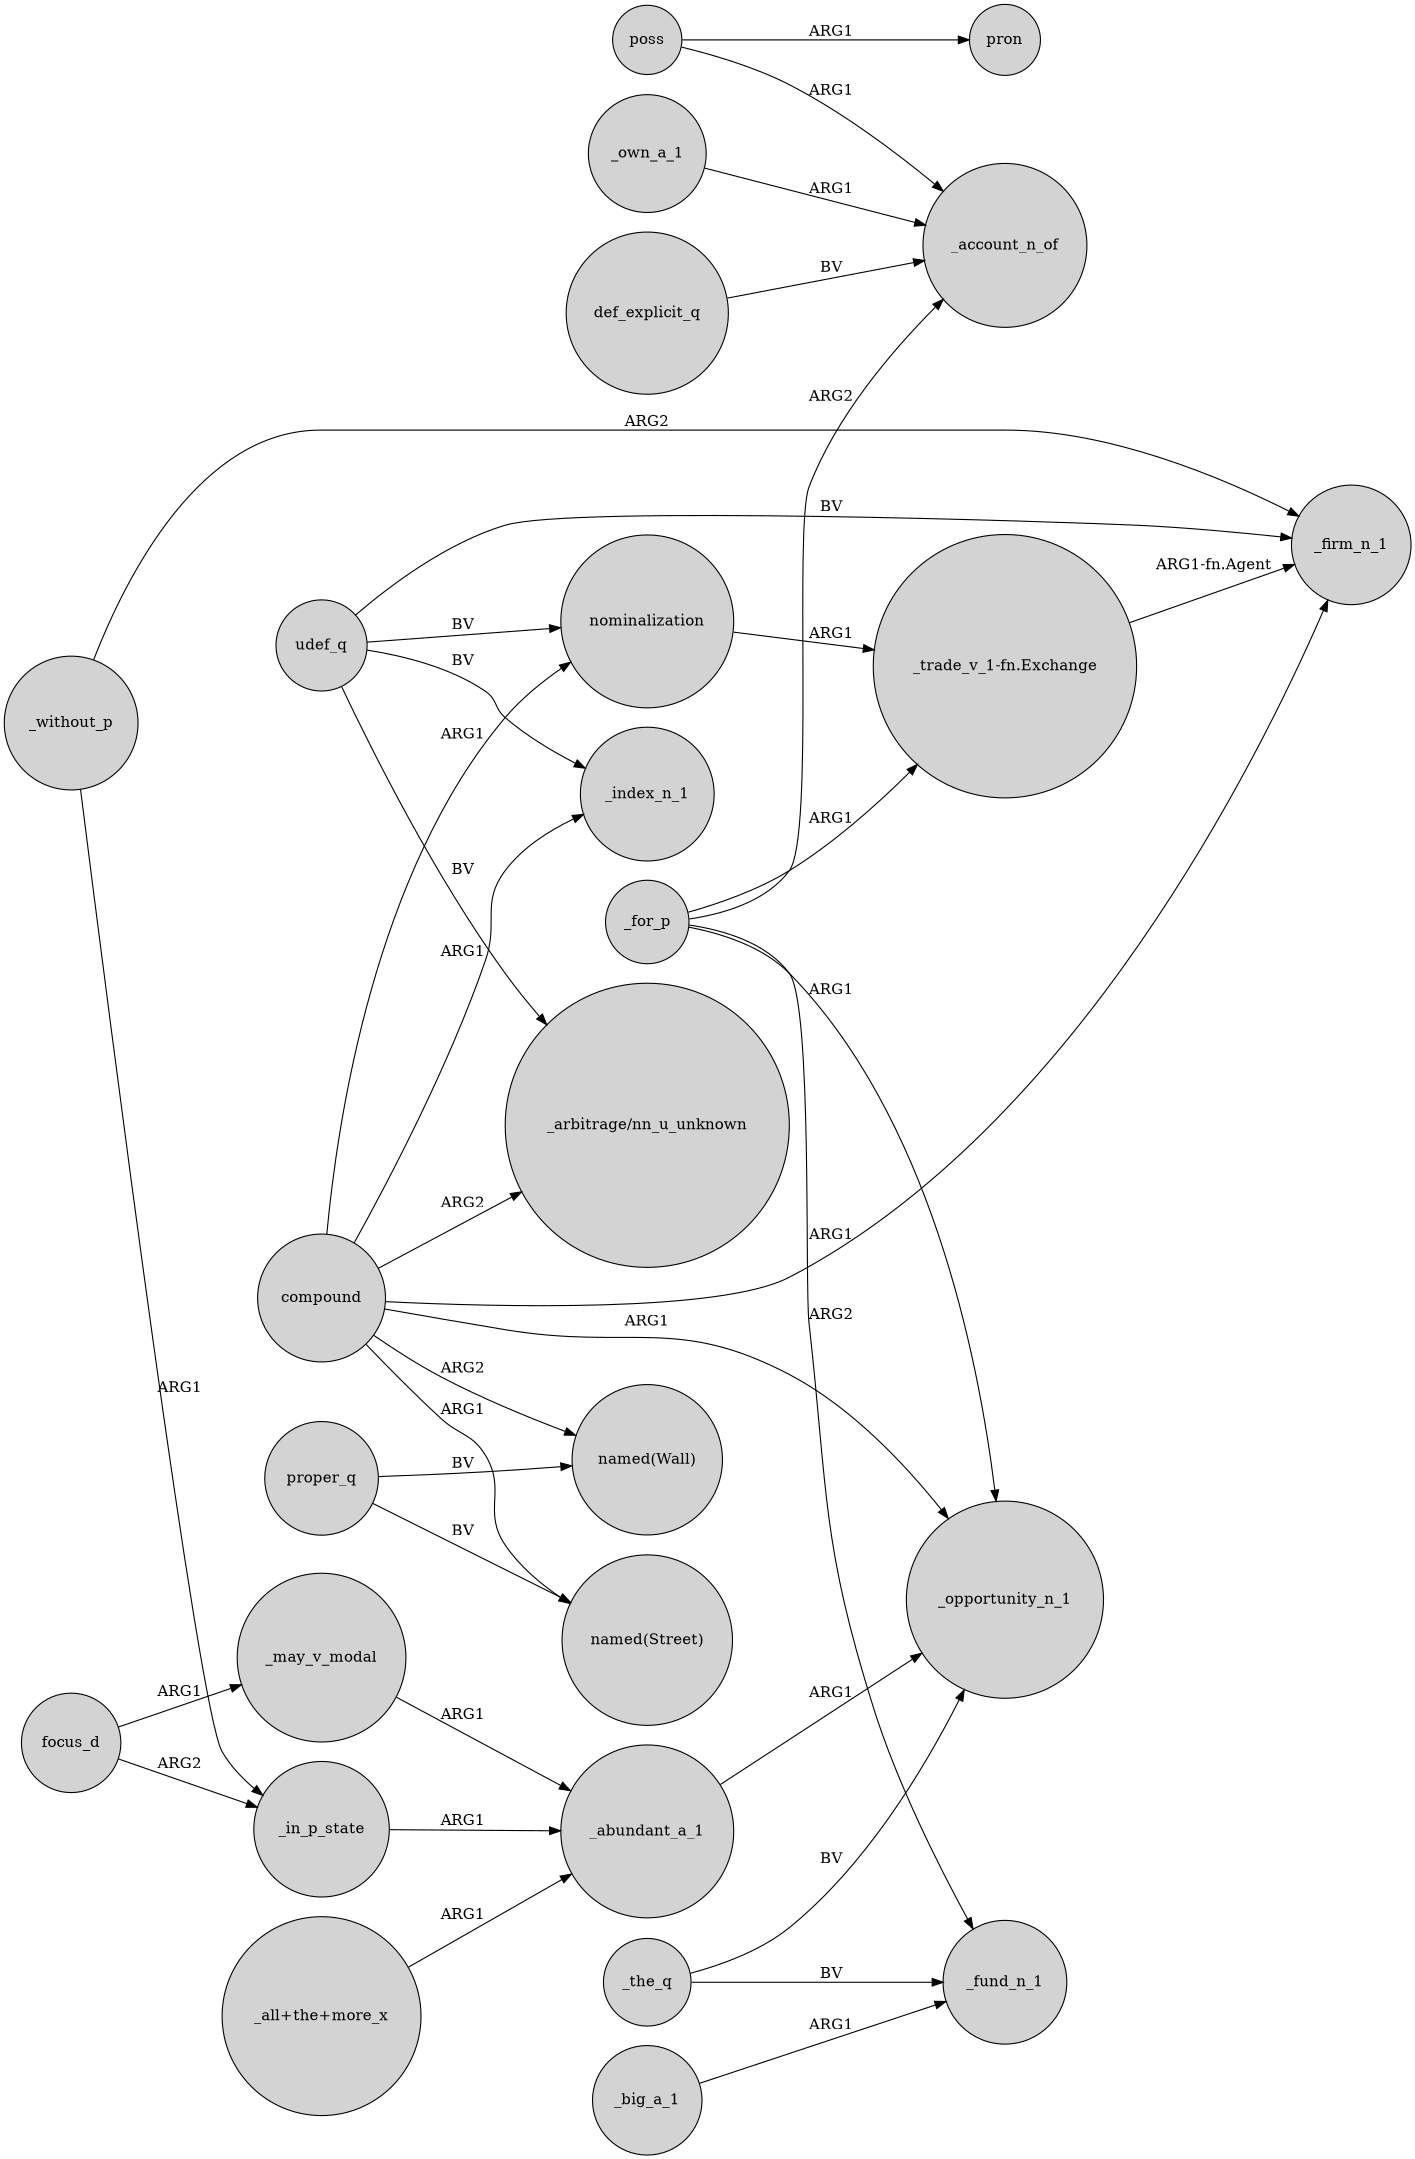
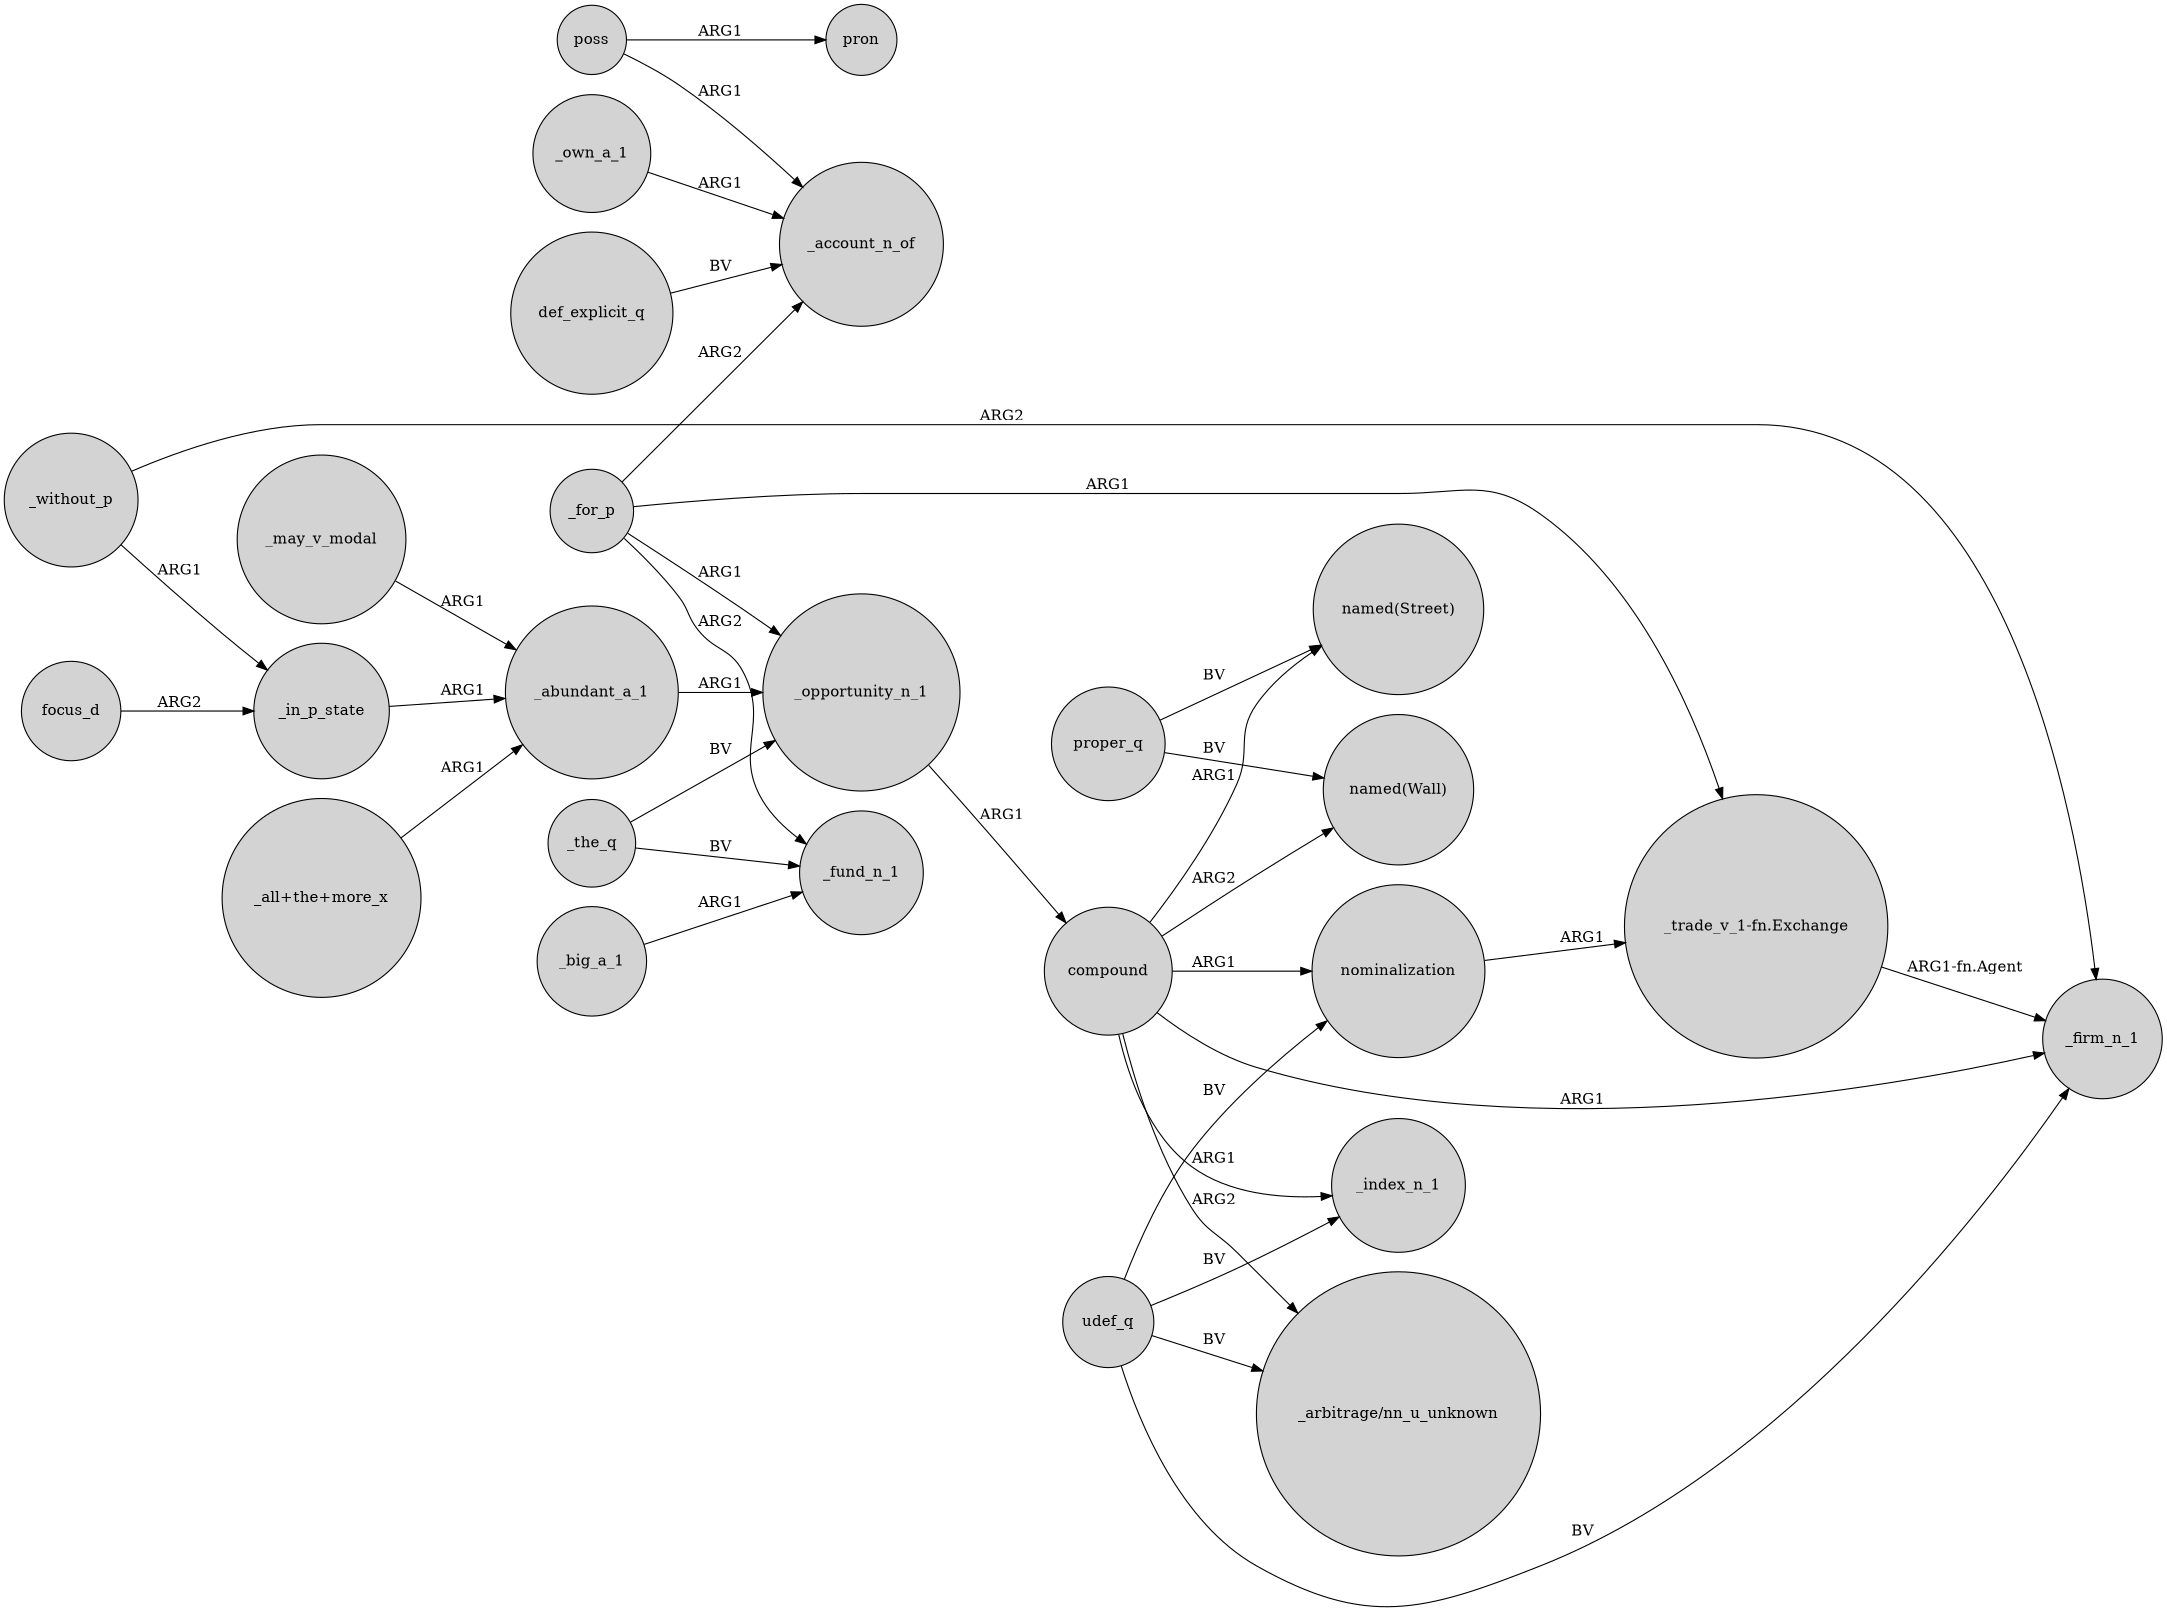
edge "compound" -> "_opportunity_n_1": reversed
edge "focus_d" -> "_may_v_modal": removed, label "ARG1"
